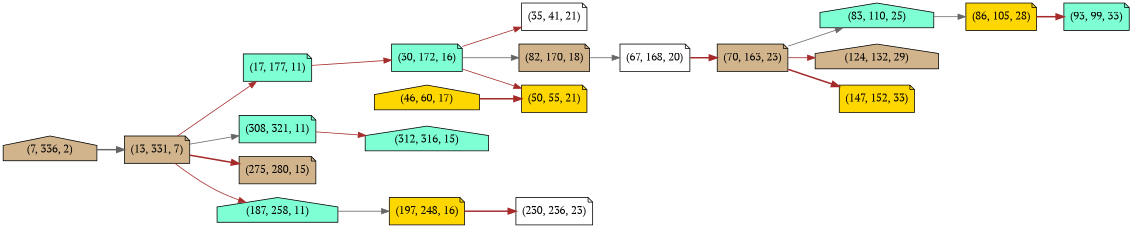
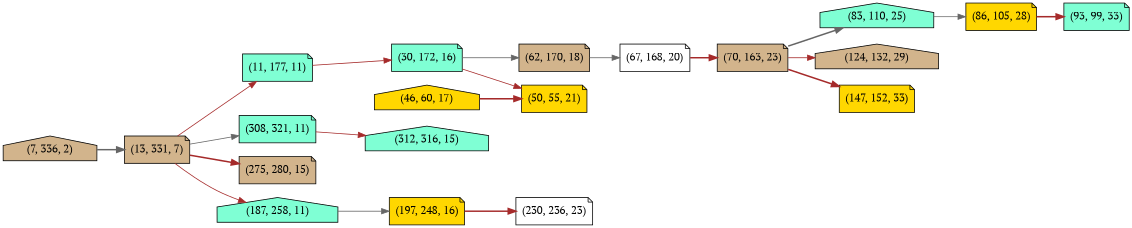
node "(35, 41, 21)": removed
edge "(70, 163, 23)" -> "(83, 110, 25)": style solid -> bold
node "(82, 170, 18)": label "(82, 170, 18)" -> "(62, 170, 18)"
node "(17, 177, 11)": label "(17, 177, 11)" -> "(11, 177, 11)"
